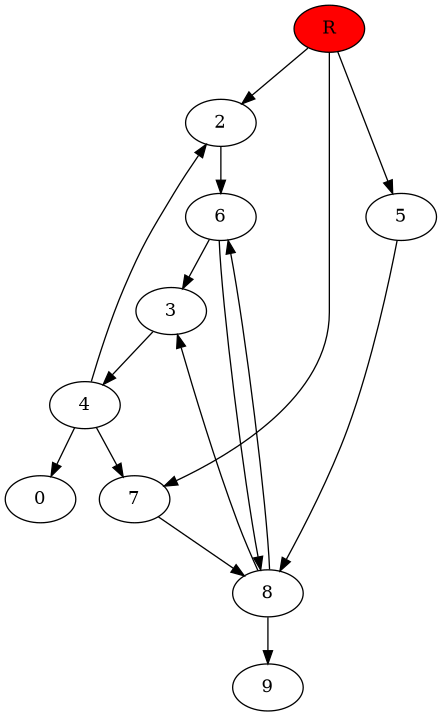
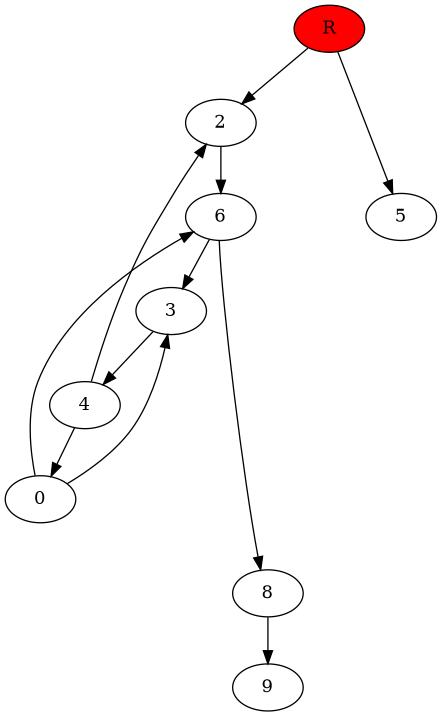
edge "5" -> "8": removed
edge "8" -> "6": now "0" -> "6"
edge "8" -> "3": now "0" -> "3"
node "7": removed
